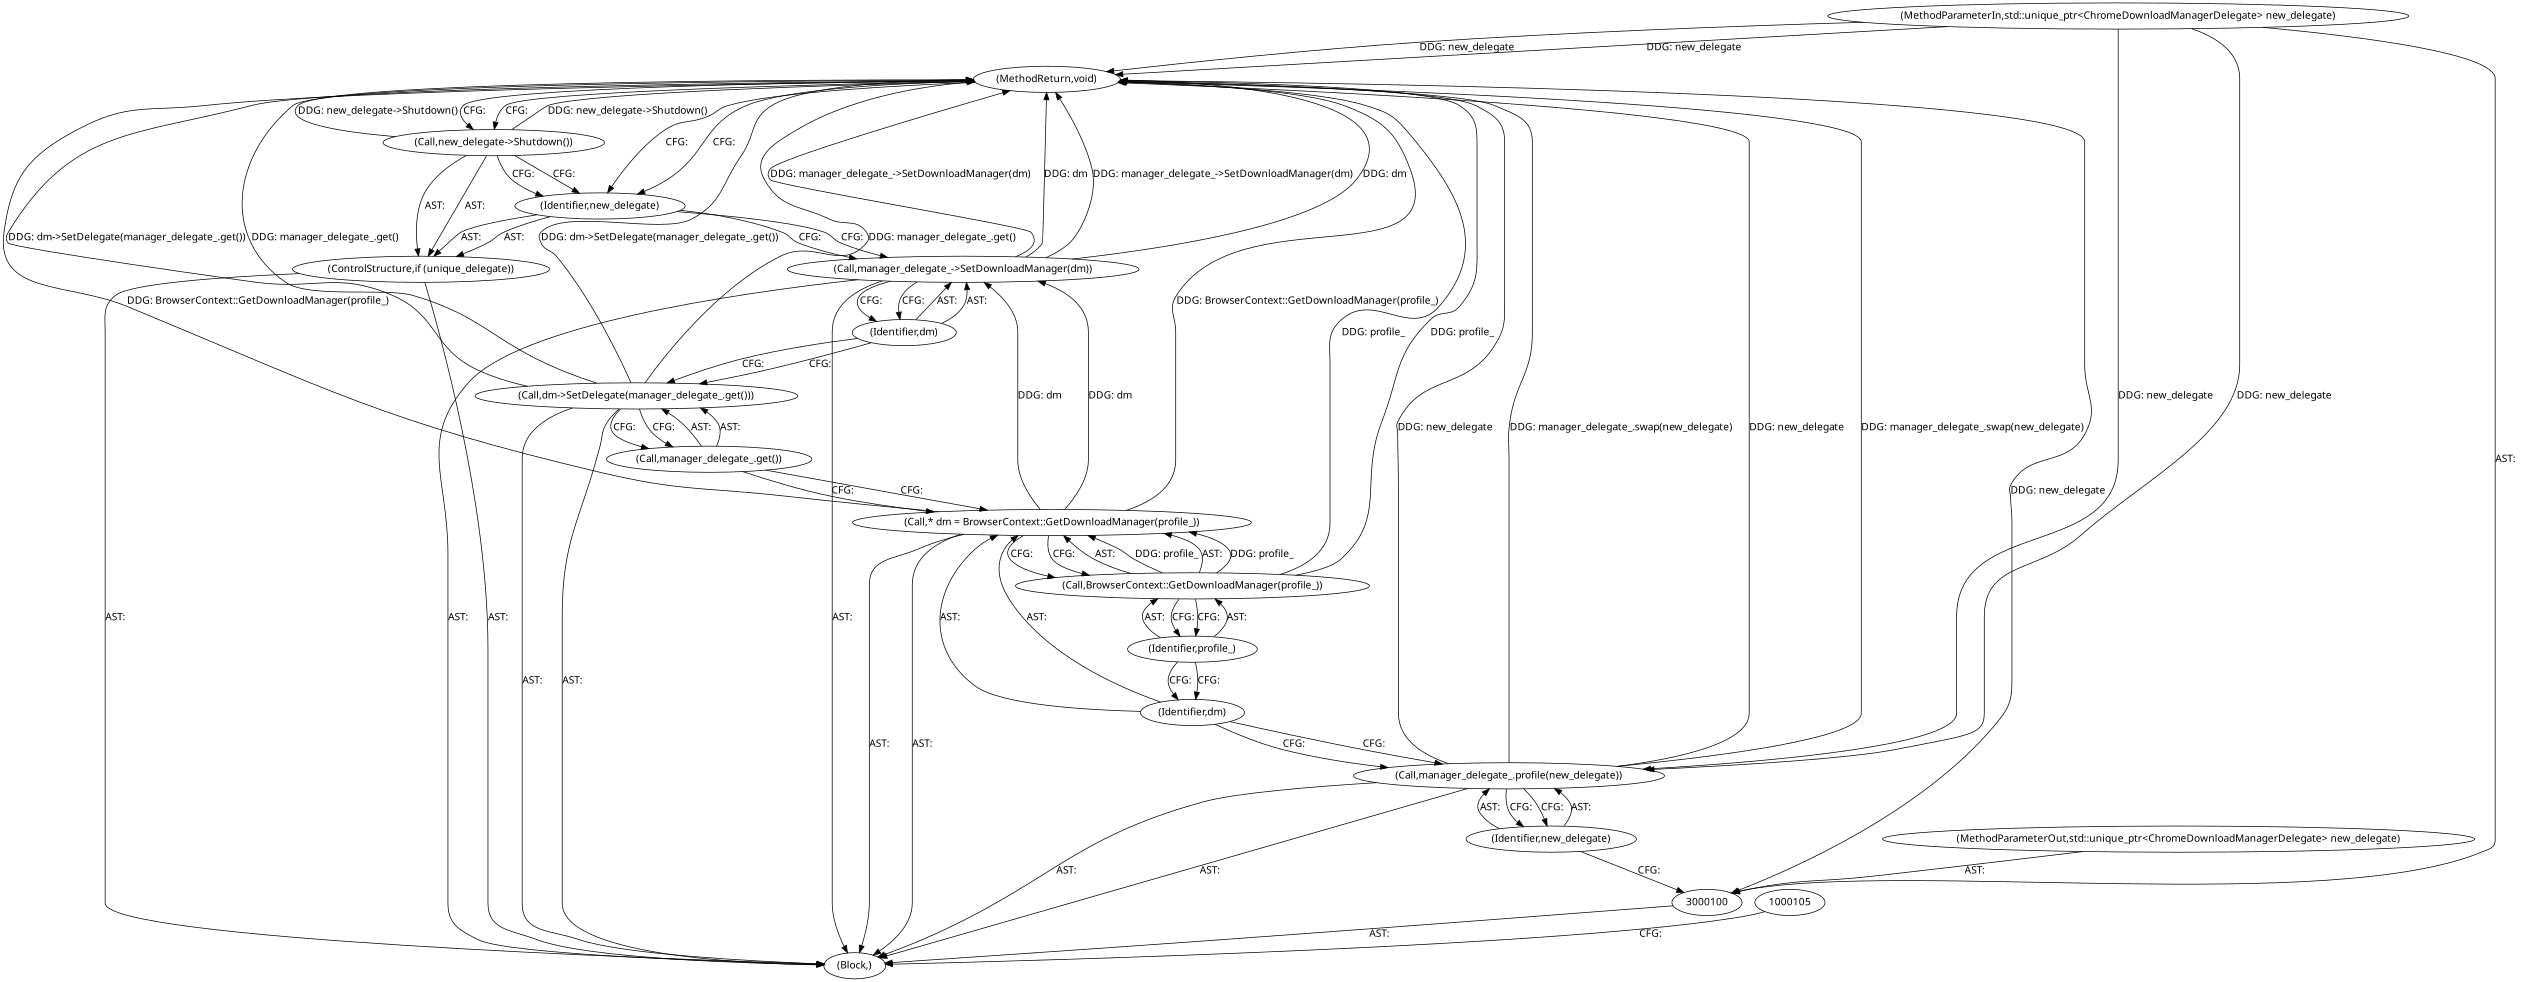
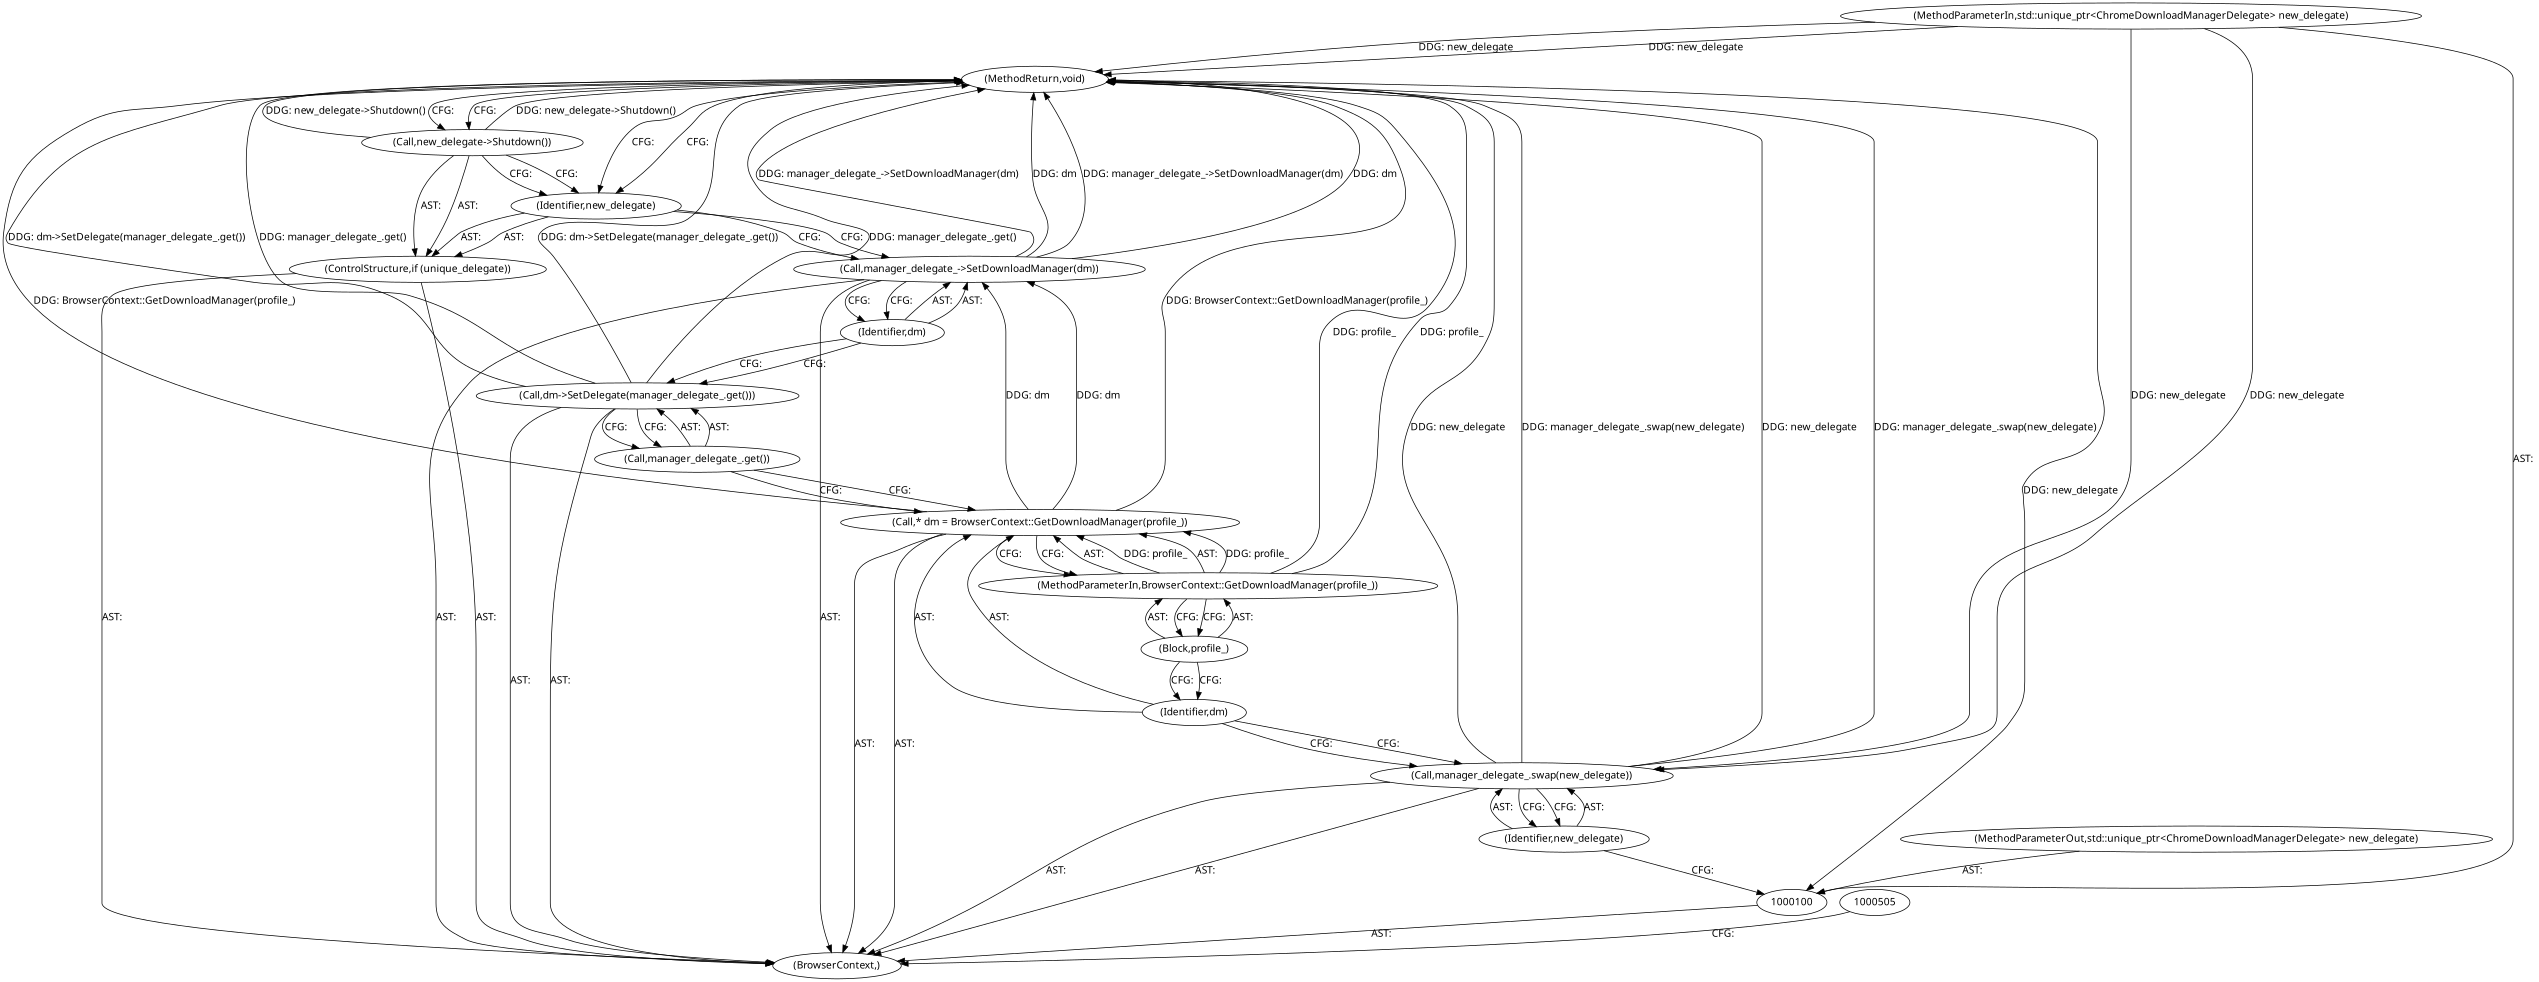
node "(Call,BrowserContext::GetDownloadManager(profile_))": label "(Call,BrowserContext::GetDownloadManager(profile_))" -> "(MethodParameterIn,BrowserContext::GetDownloadManager(profile_))"
node "(Identifier,profile_)": label "(Identifier,profile_)" -> "(Block,profile_)"
node "(Call,manager_delegate_.profile(new_delegate))": label "(Call,manager_delegate_.profile(new_delegate))" -> "(Call,manager_delegate_.swap(new_delegate))"
node "3000100": label "3000100" -> "1000100"
node "1000105": label "1000105" -> "1000505"
node "(Block,)": label "(Block,)" -> "(BrowserContext,)"
